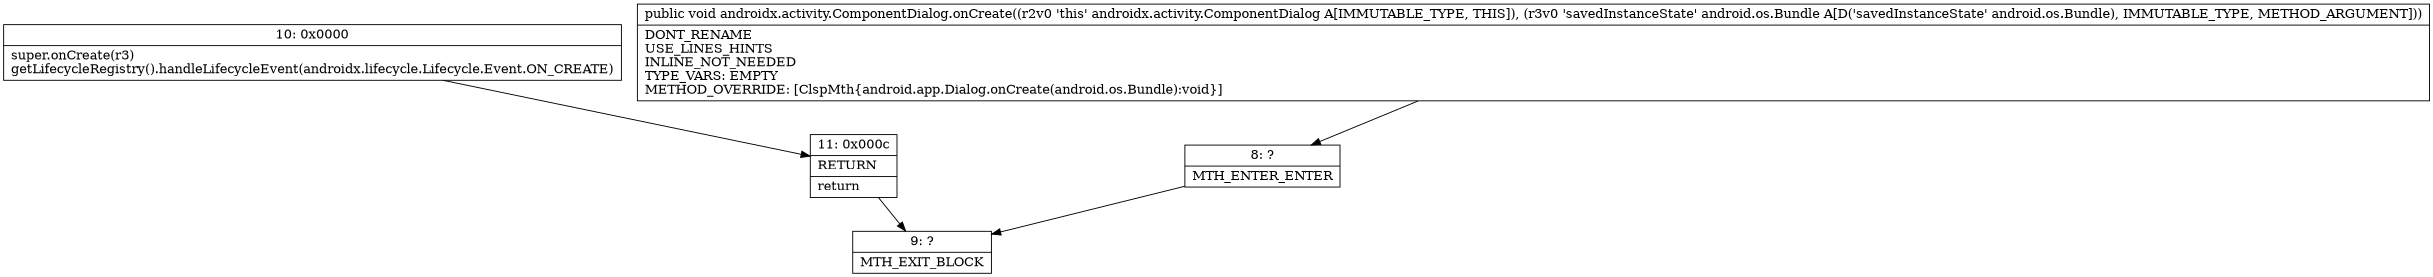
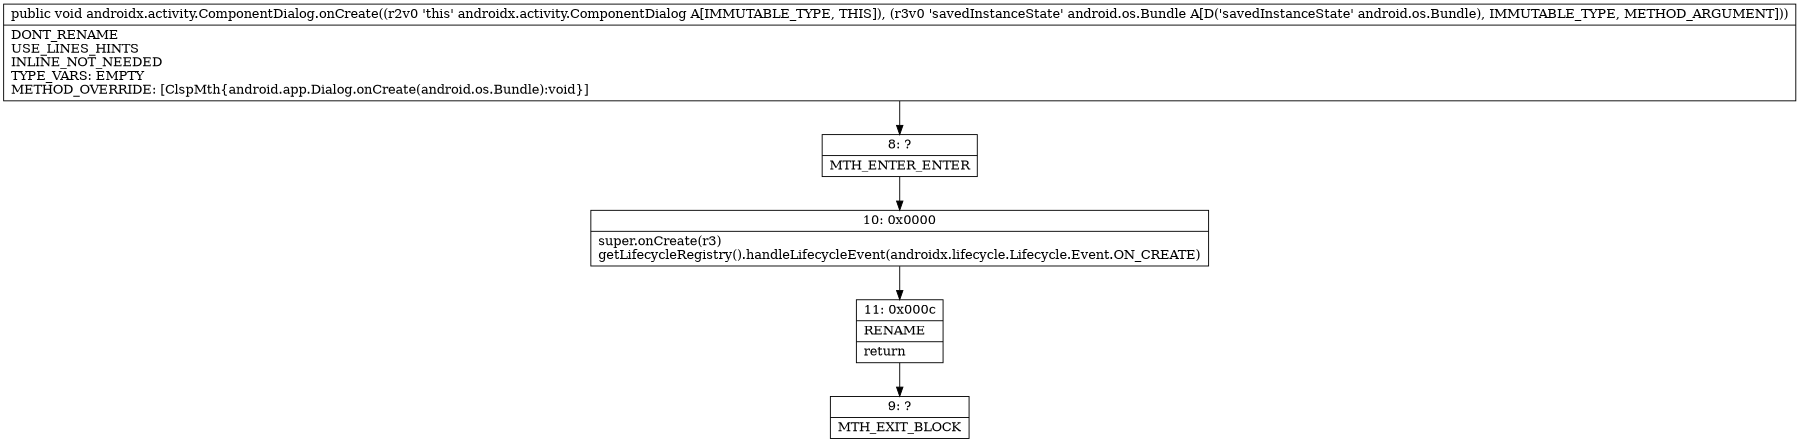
node "11: 0x000c": text "RETURN" -> "RENAME"
edge "8: ?" -> "9: ?": now "8: ?" -> "10: 0x0000"
